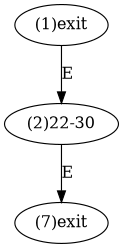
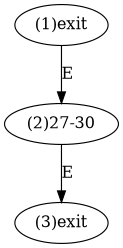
node "(2)22-30": label "(2)22-30" -> "(2)27-30"
node "(7)exit": label "(7)exit" -> "(3)exit"
